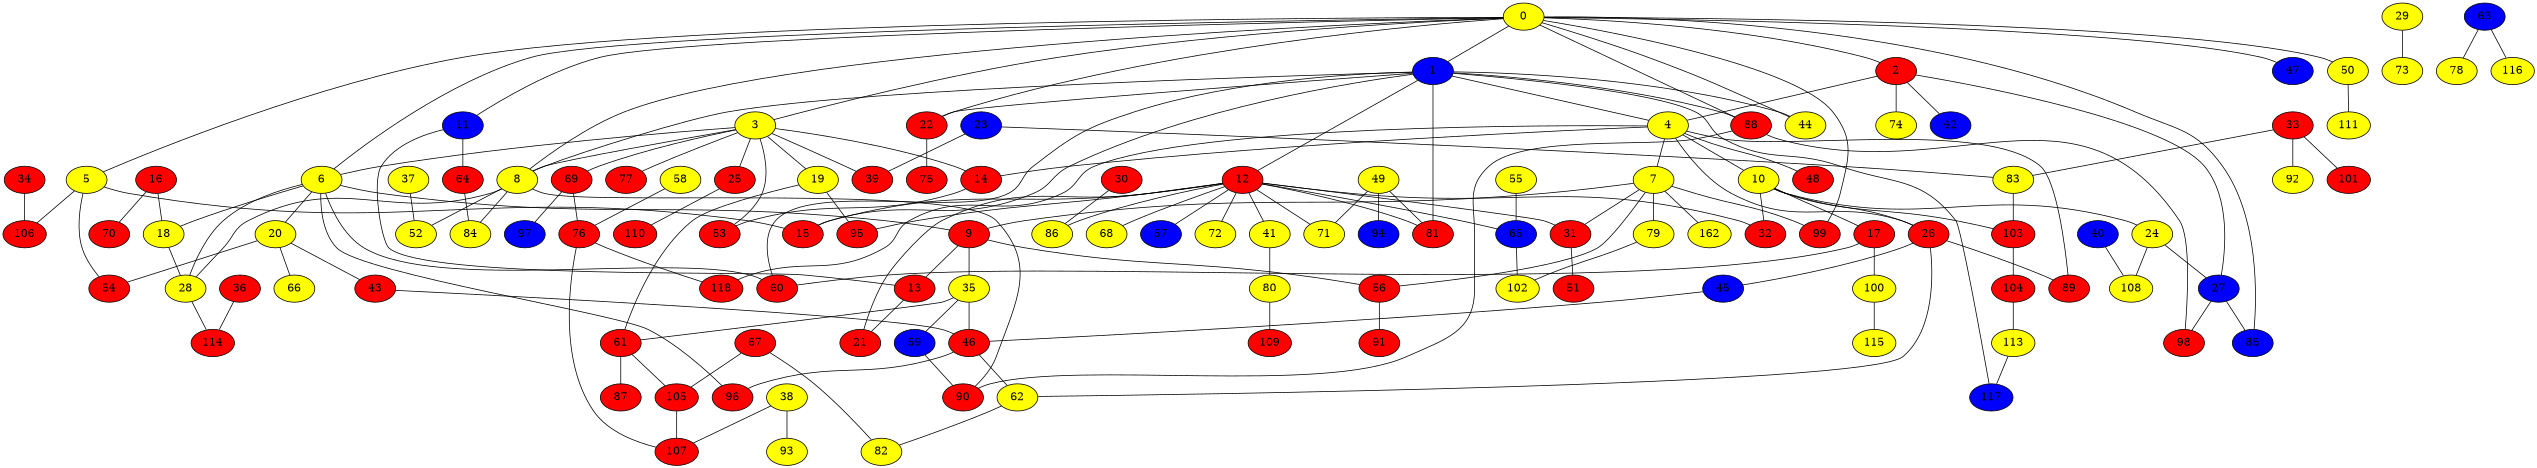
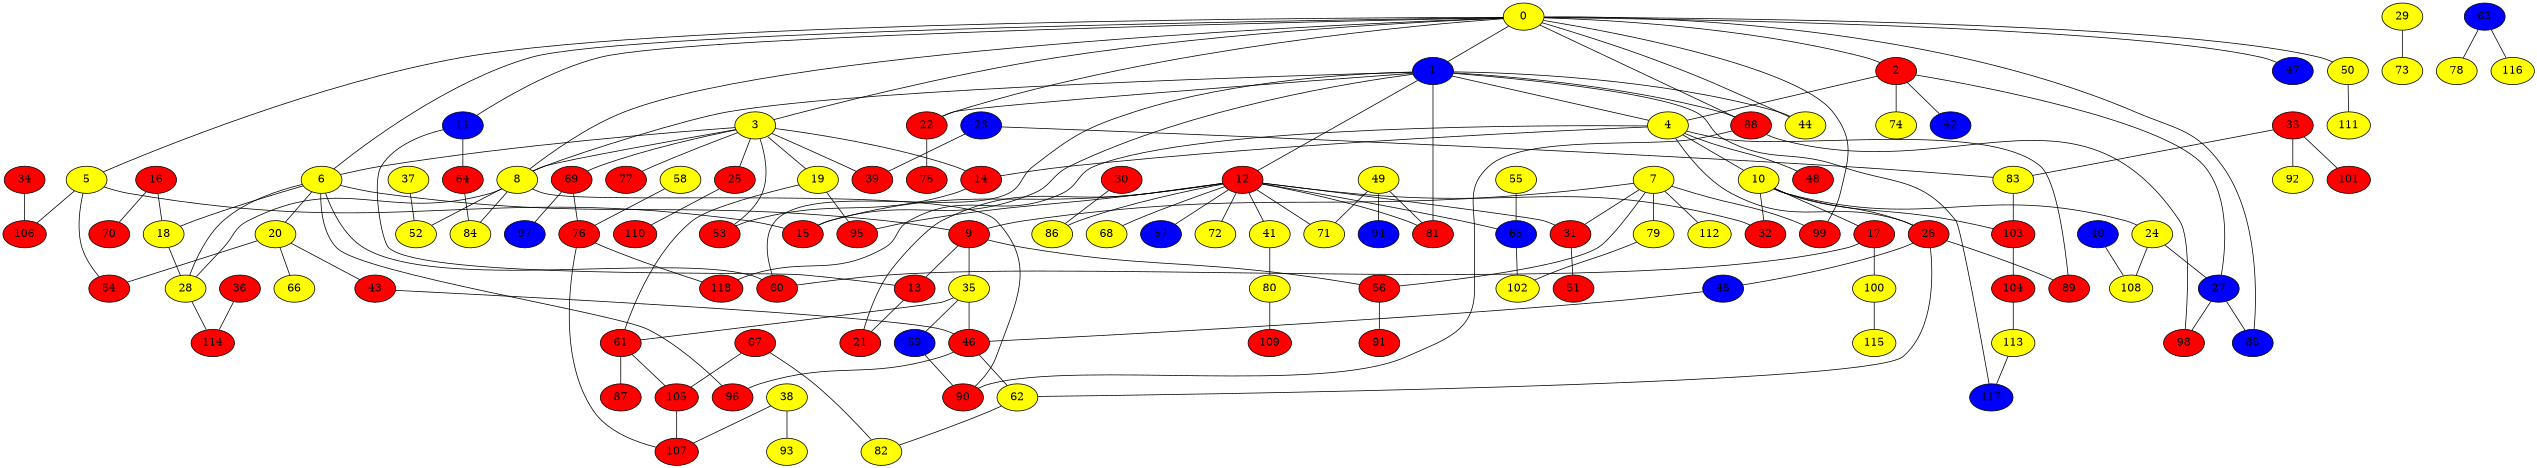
edge "4" -- "7": removed
node "162": label "162" -> "112"
